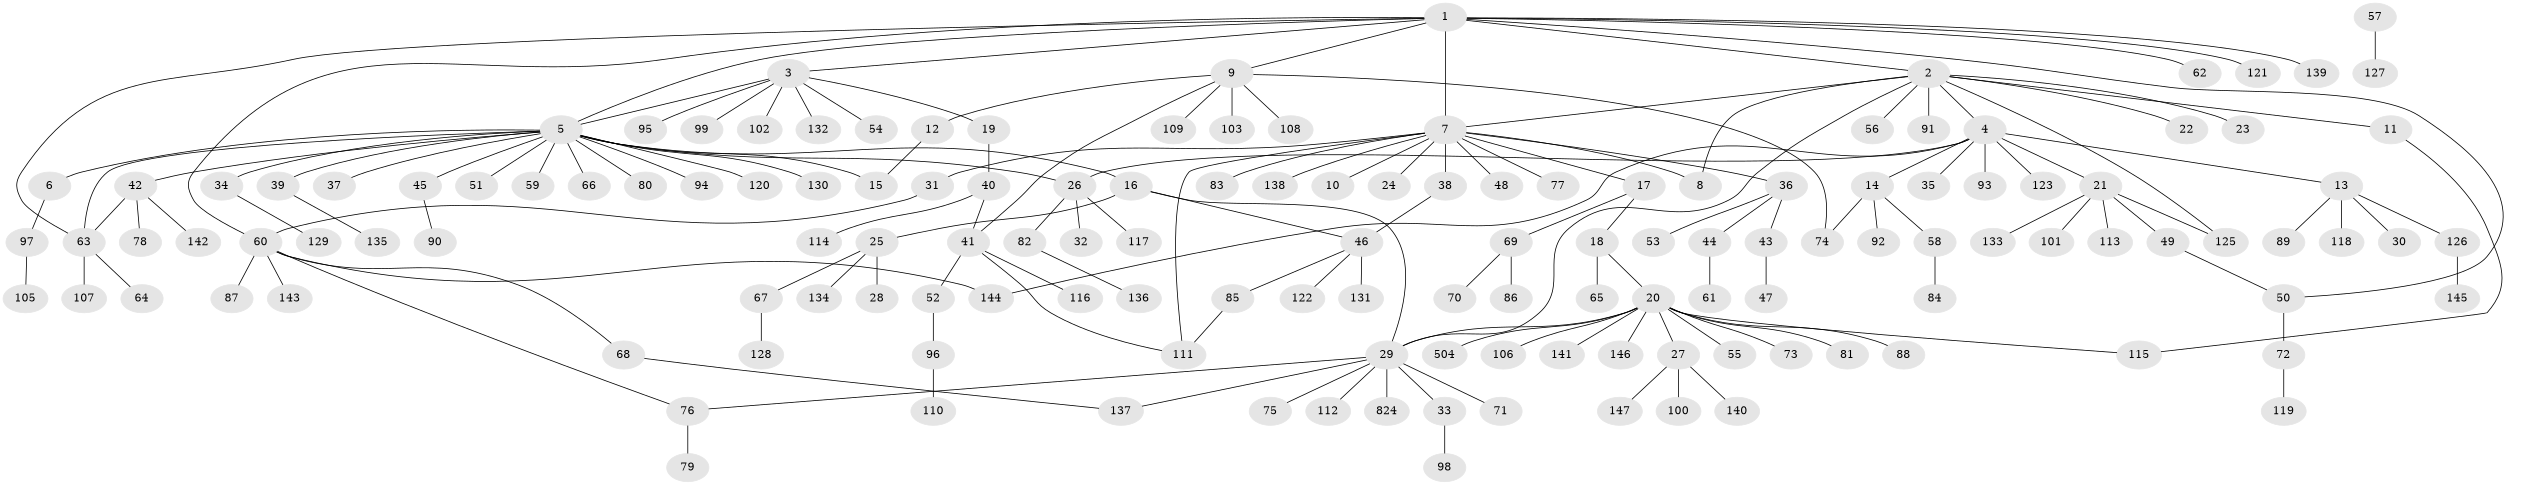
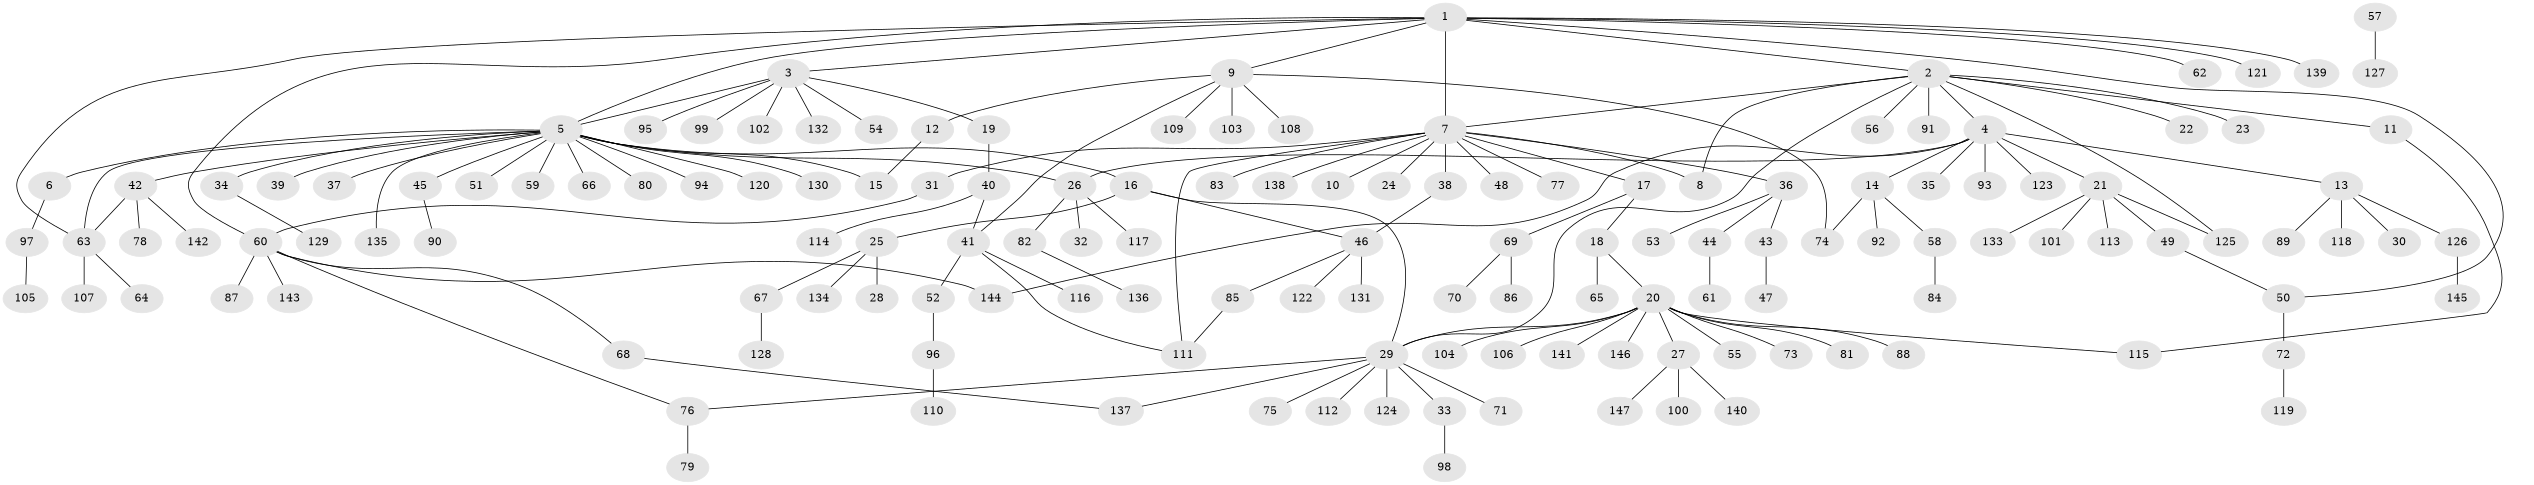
edge "39" -- "135": now "5" -- "135"
node "504": label "504" -> "104"
node "824": label "824" -> "124"
